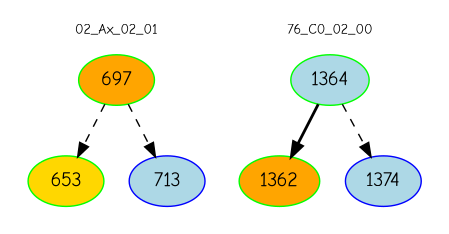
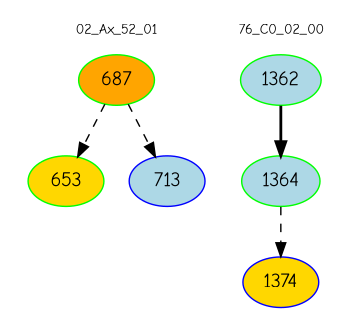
cluster "02_Ax_02_01": label "02_Ax_02_01" -> "02_Ax_52_01"
node "697": label "697" -> "687"
edge "1364" -> "1362": reversed
node "1362": fillcolor orange -> lightblue
node "1374": fillcolor lightblue -> gold
